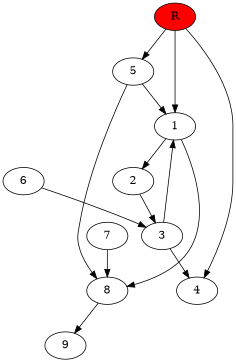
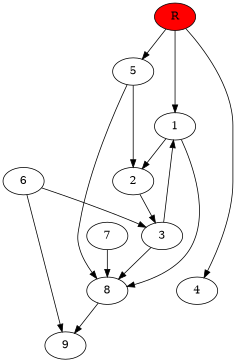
edge "5" -> "1": now "5" -> "2"
edge "3" -> "4": now "3" -> "8"
edge "6" -> "9": added
